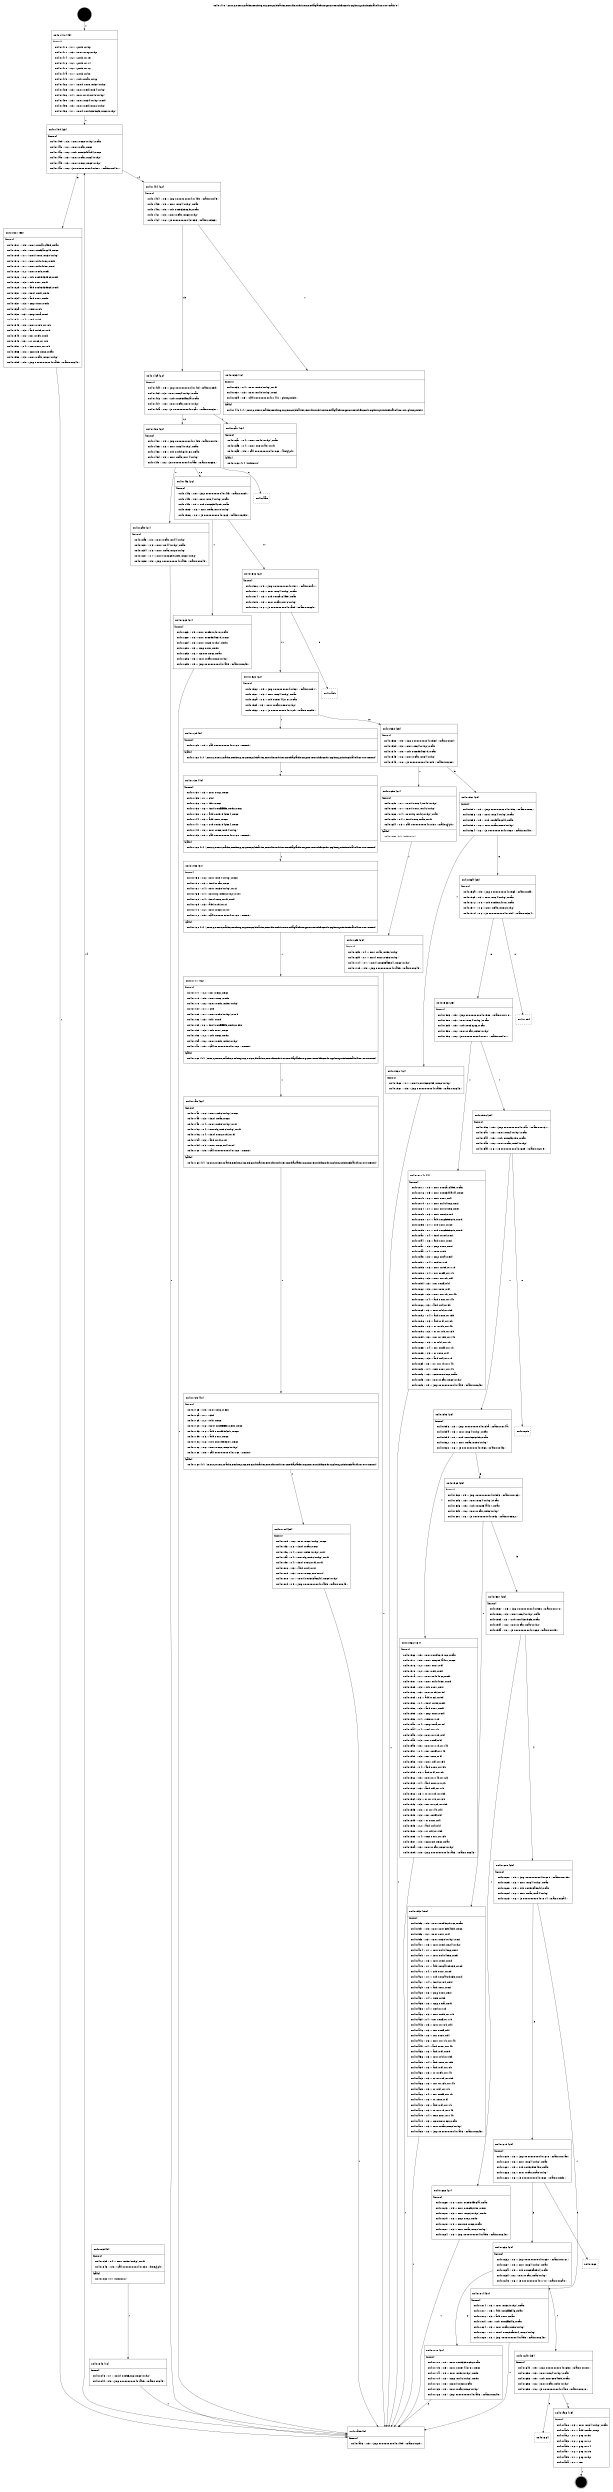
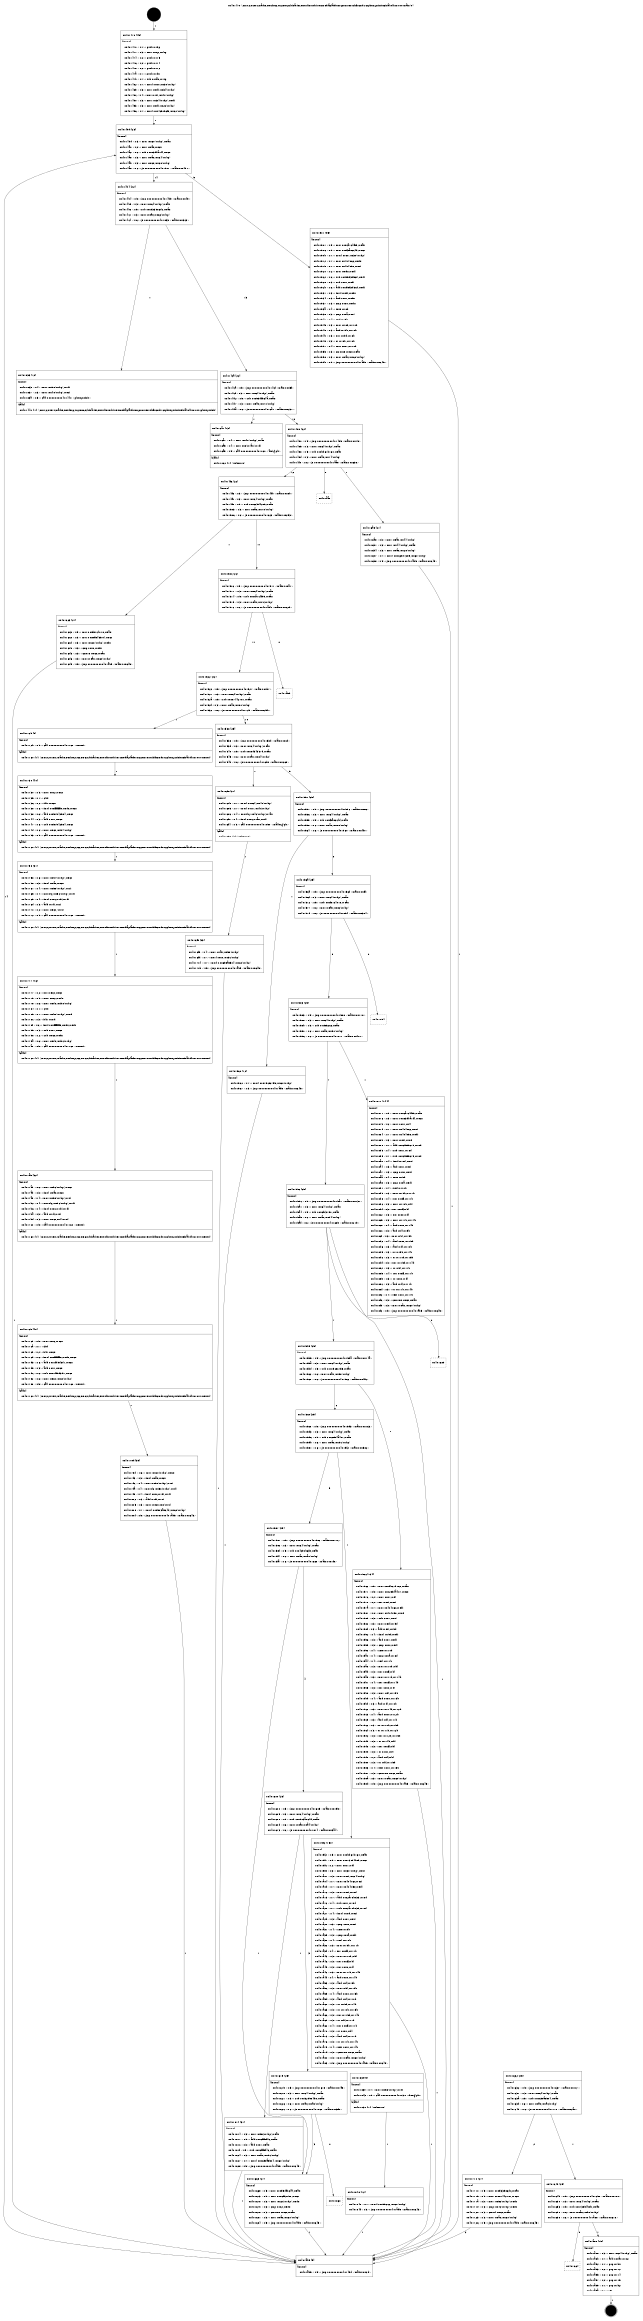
edge "0x401871 [144]" -> "0x401ab5 [5]": now "0x40159c [25]" -> "0x401ab5 [5]"
edge "0x401619 [25]" -> "0x401632 [25]": now "0x401619 [25]" -> "0x40166e [27]"
